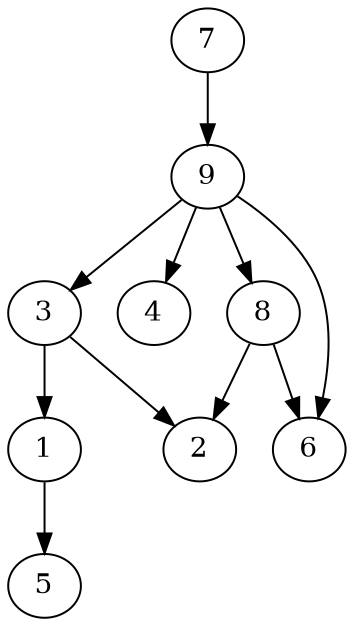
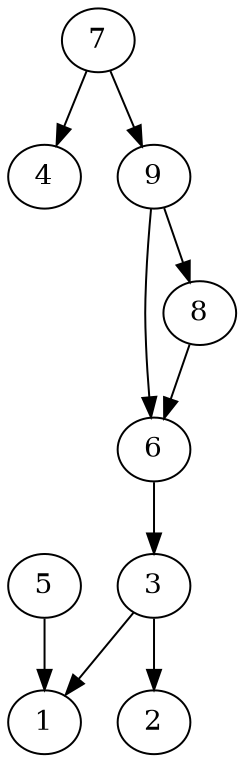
edge "9" -> "4": now "7" -> "4"
edge "9" -> "3": now "6" -> "3"
edge "8" -> "2": removed
edge "1" -> "5": reversed
